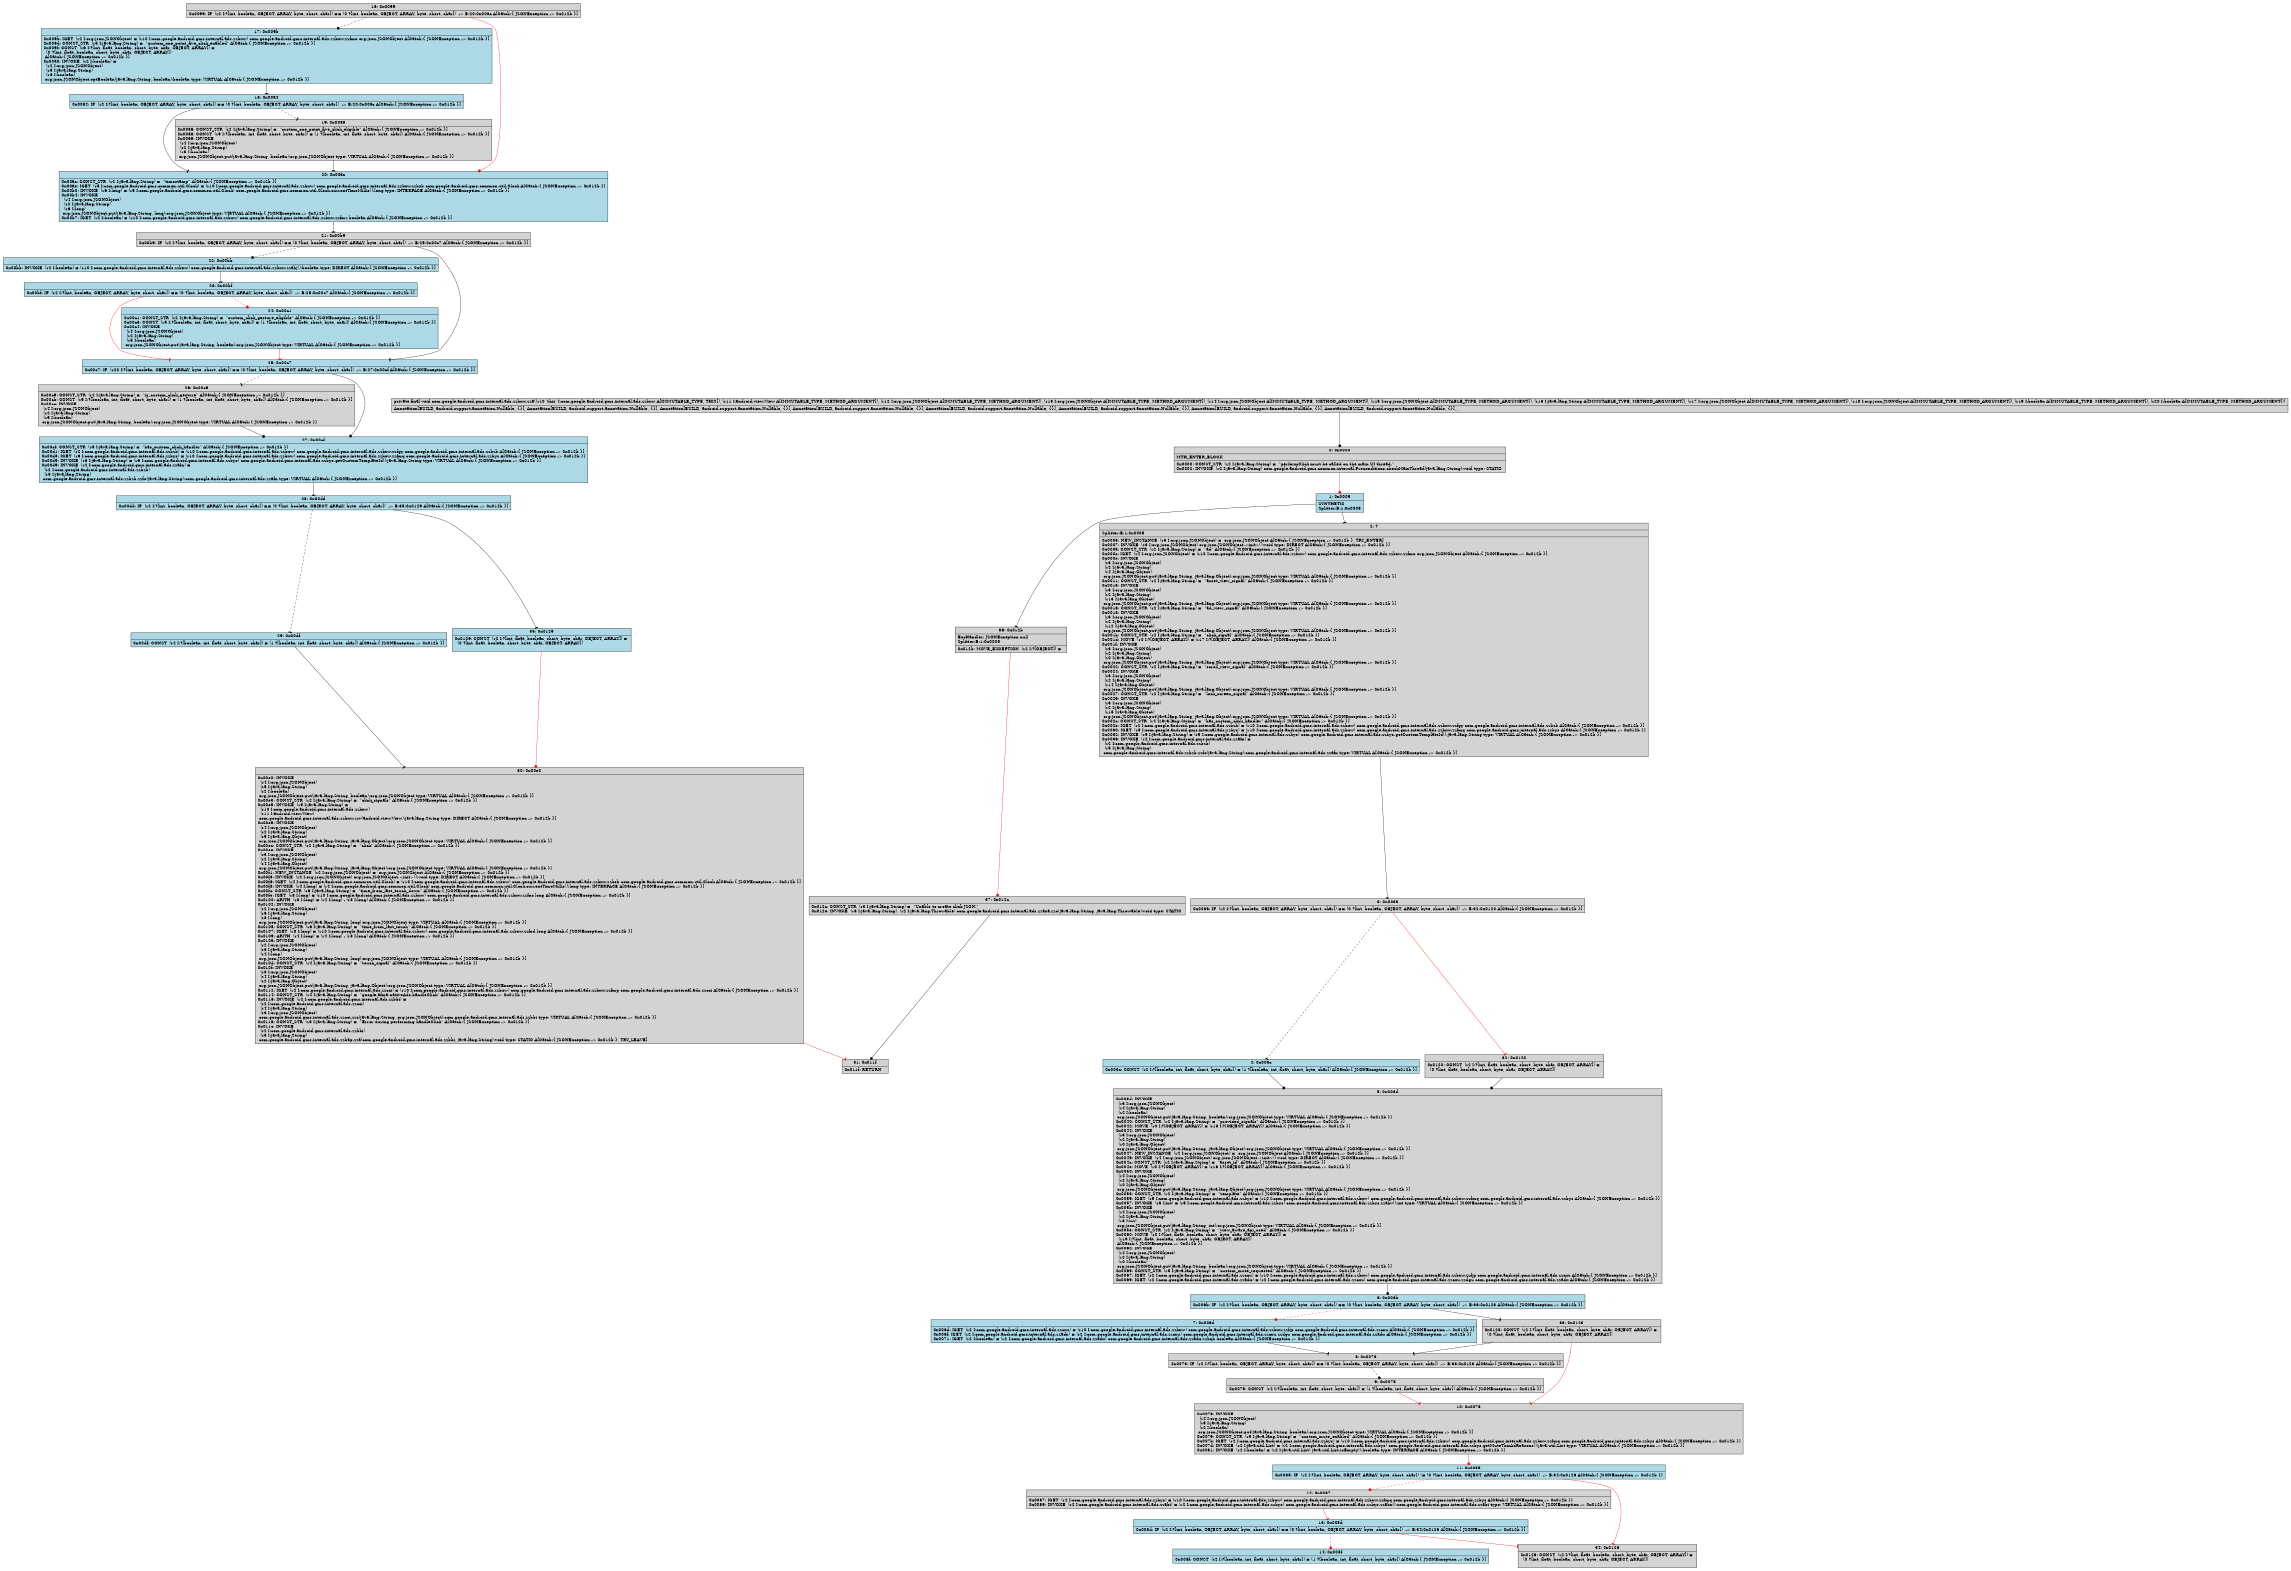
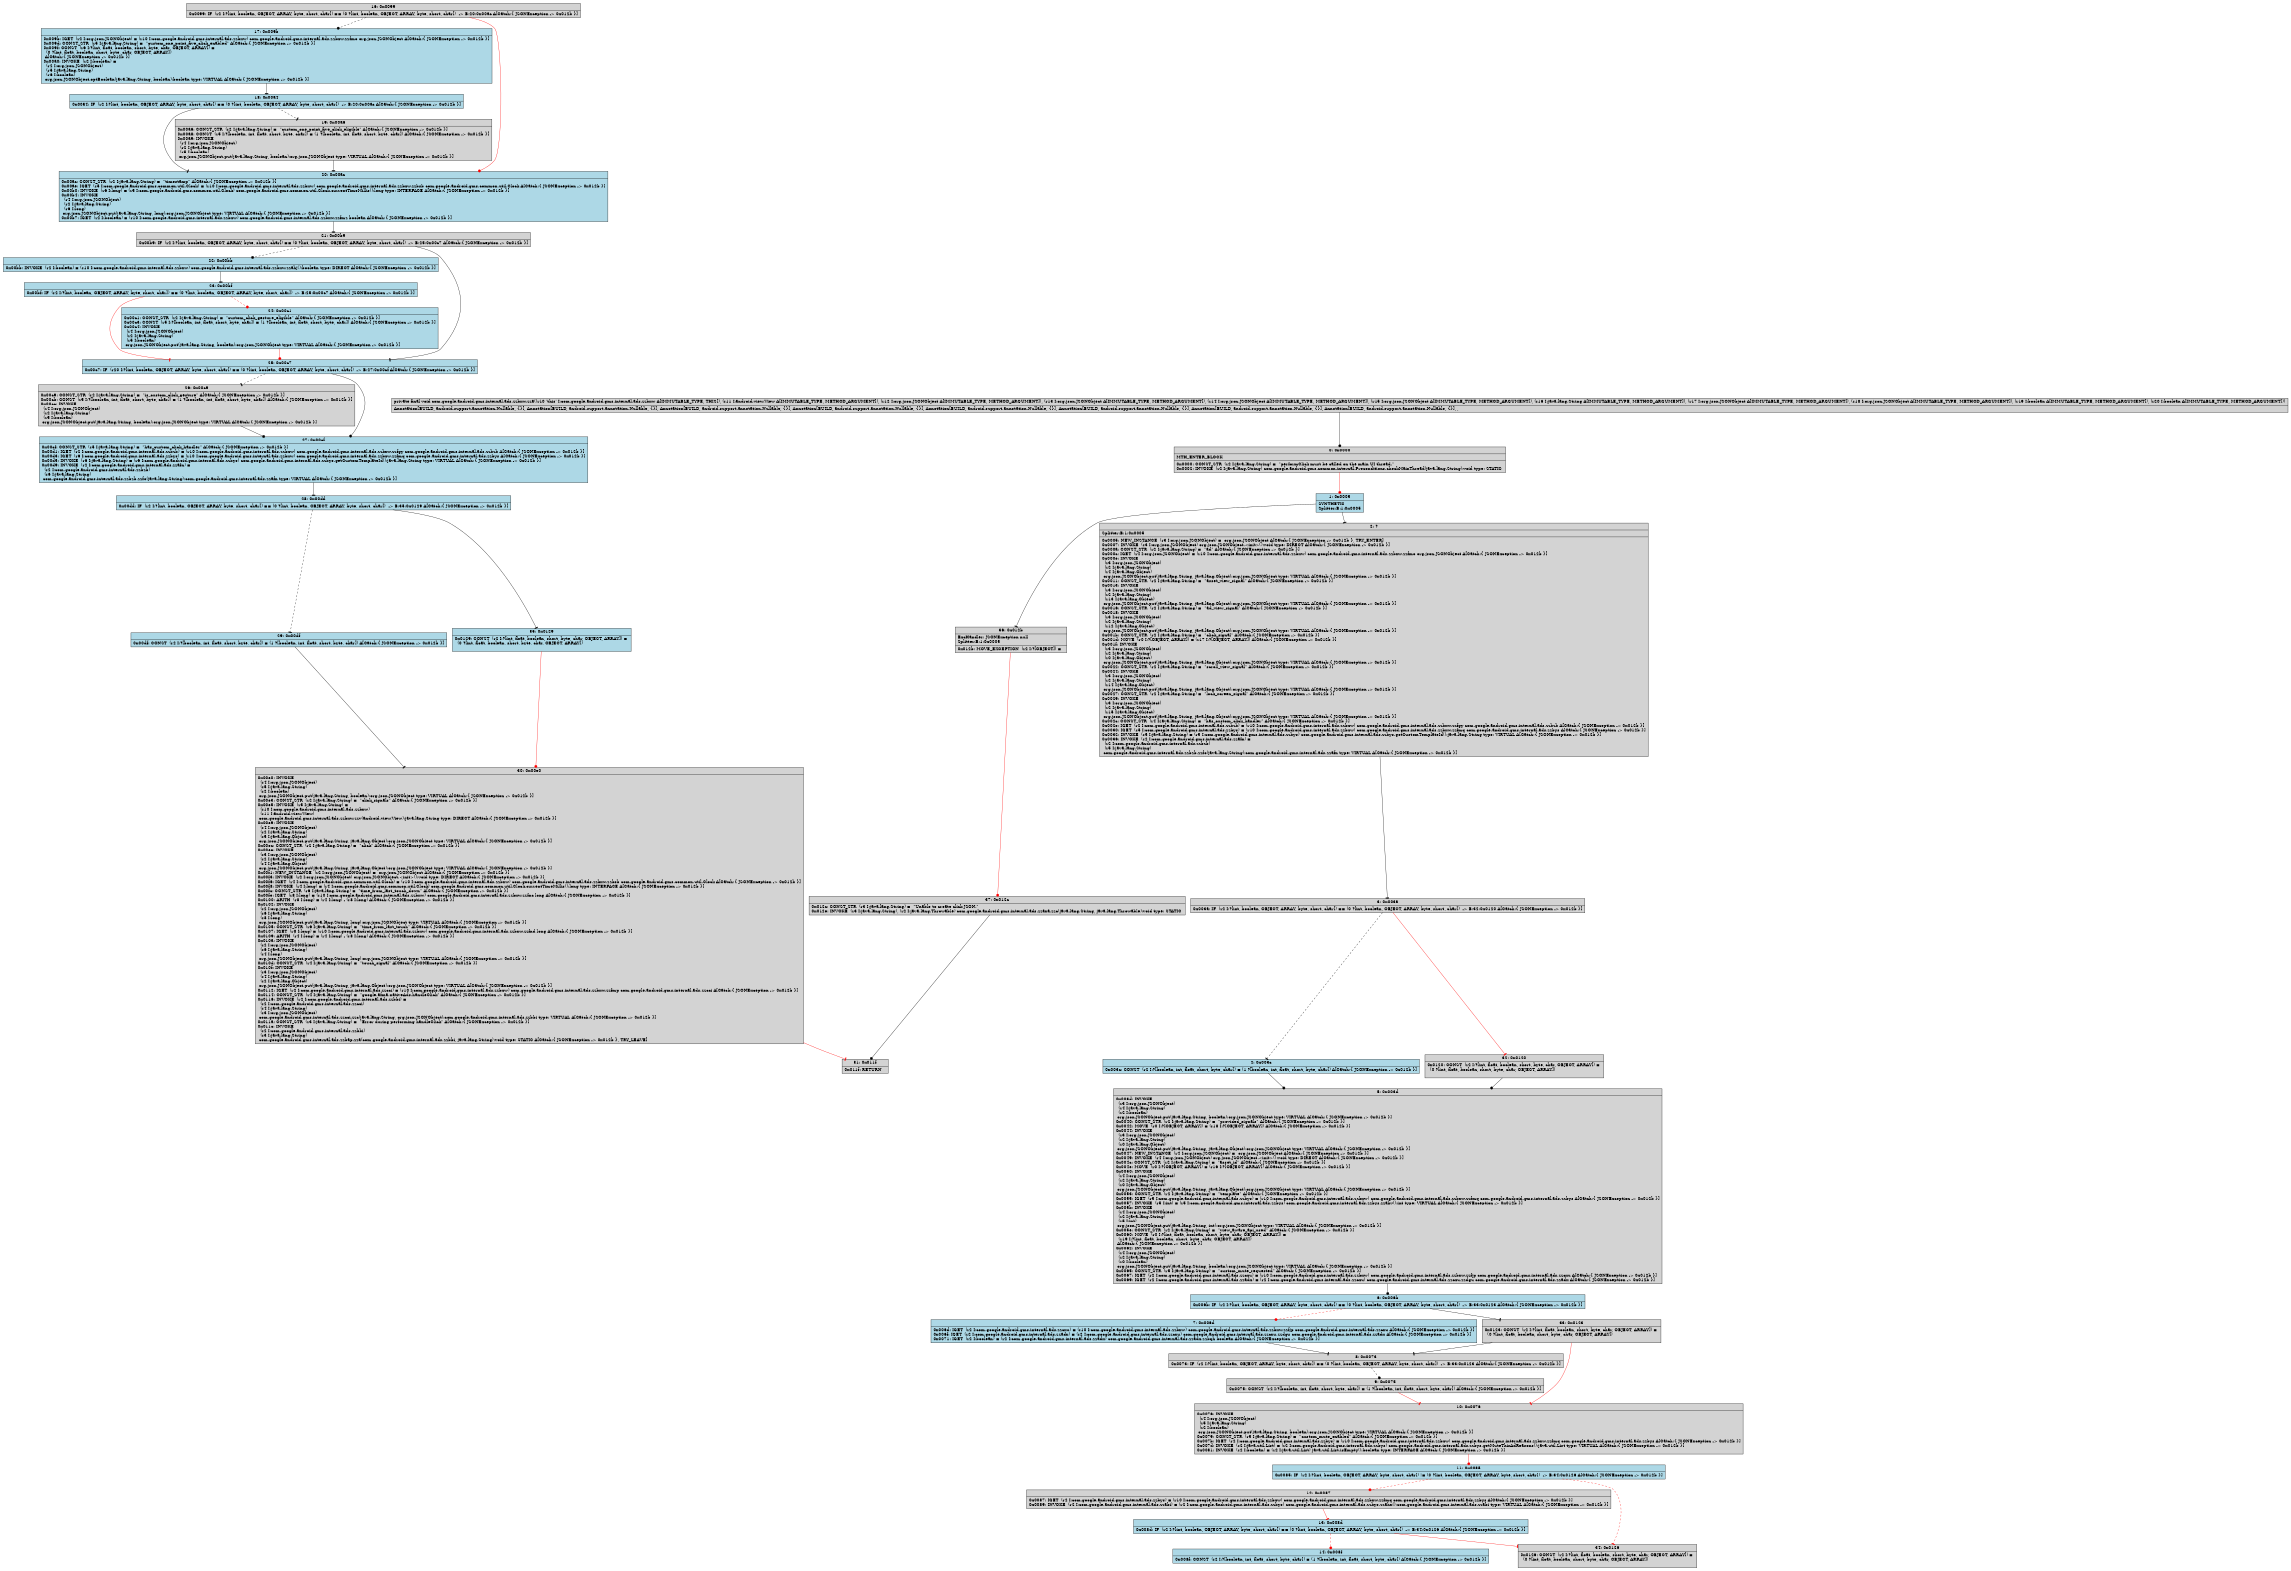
edge "24: 0x00c1" -> "25: 0x00c7": arrowhead tee -> dot
edge "11: 0x0085" -> "34: 0x0126": style solid -> dashed
